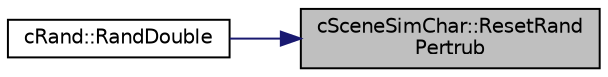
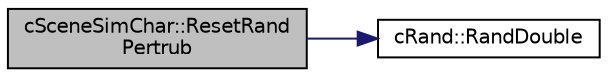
edge "cRand::RandDouble" -> "cSceneSimChar::ResetRand Pertrub": reversed
